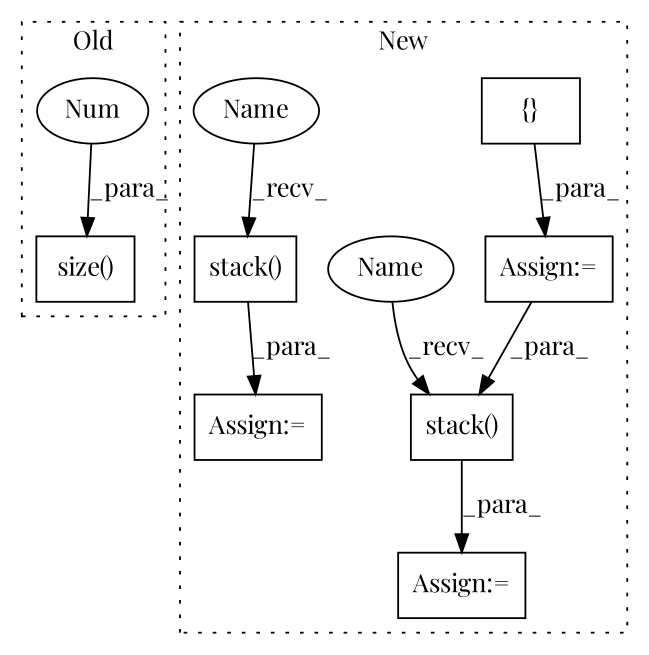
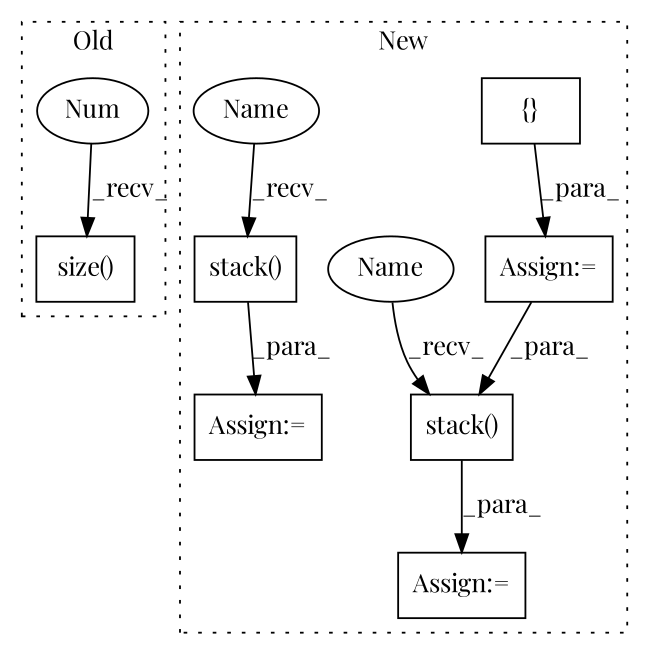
edge "Num" -> "size()": label "_para_" -> "_recv_"
